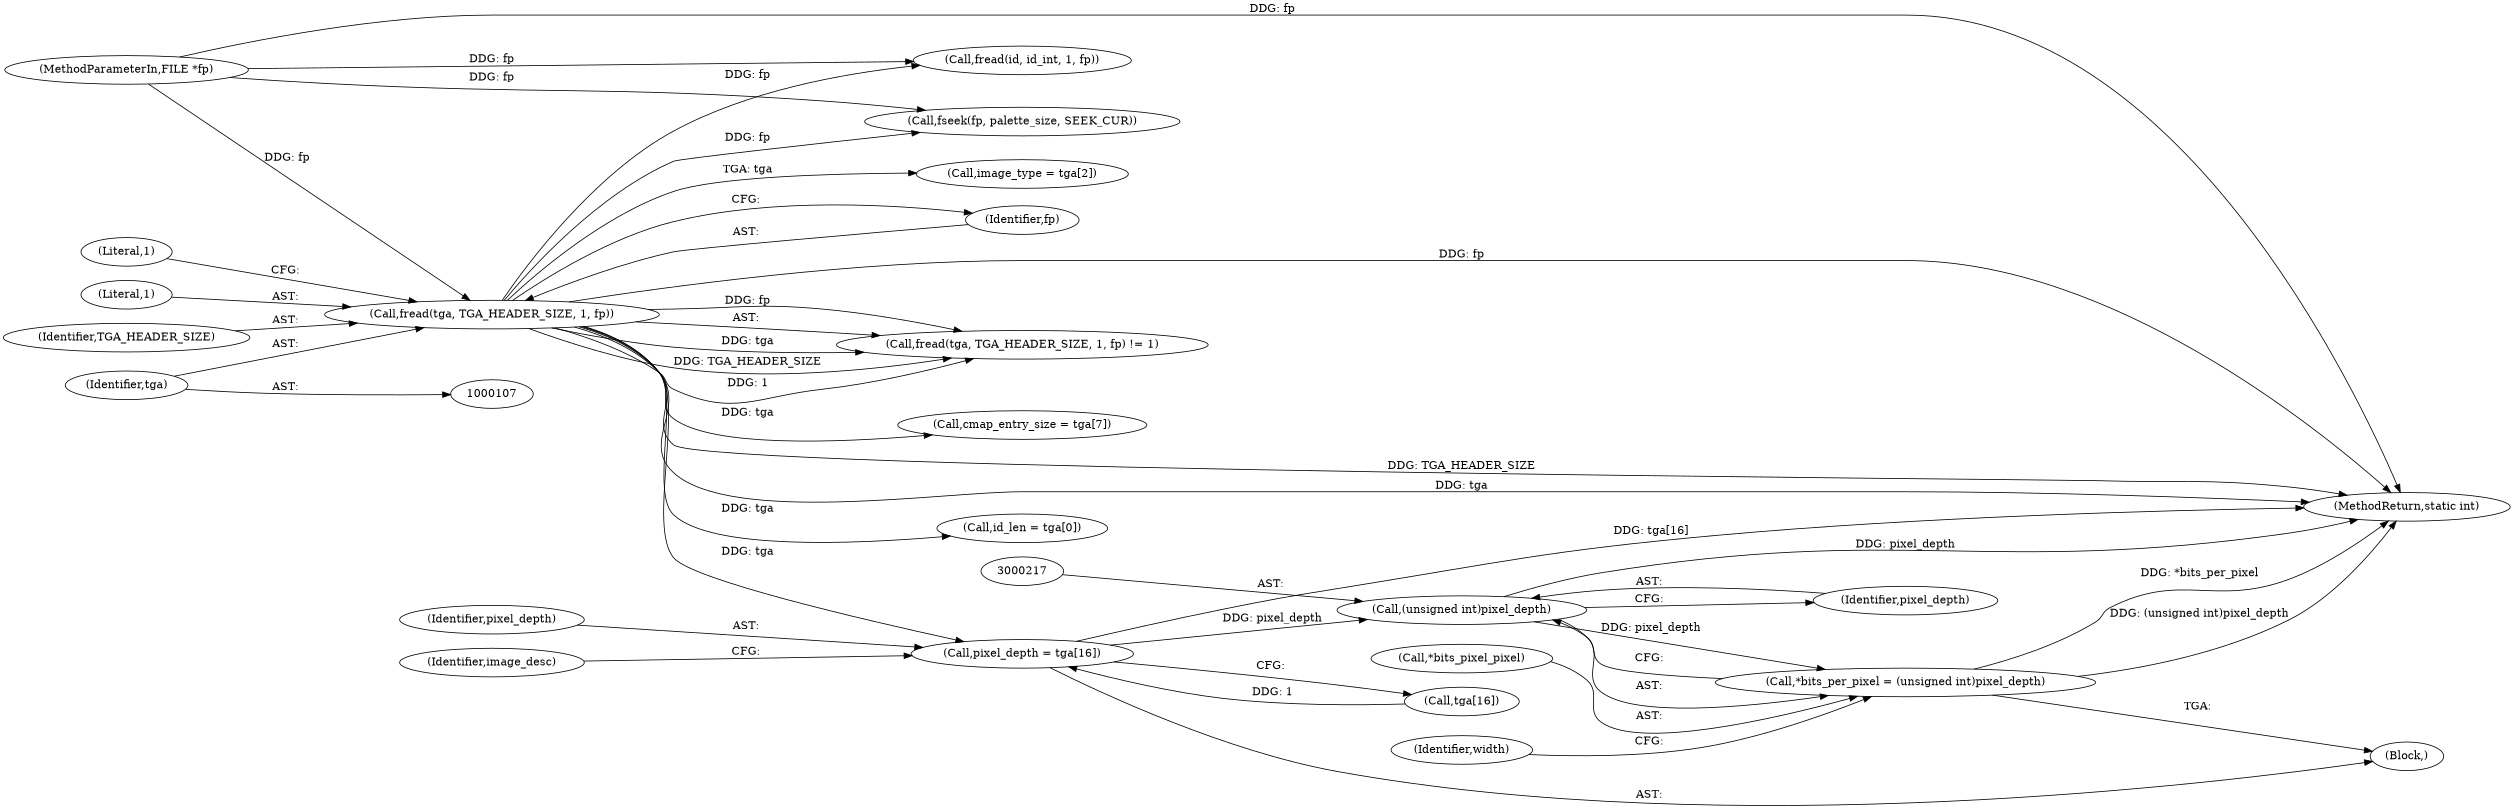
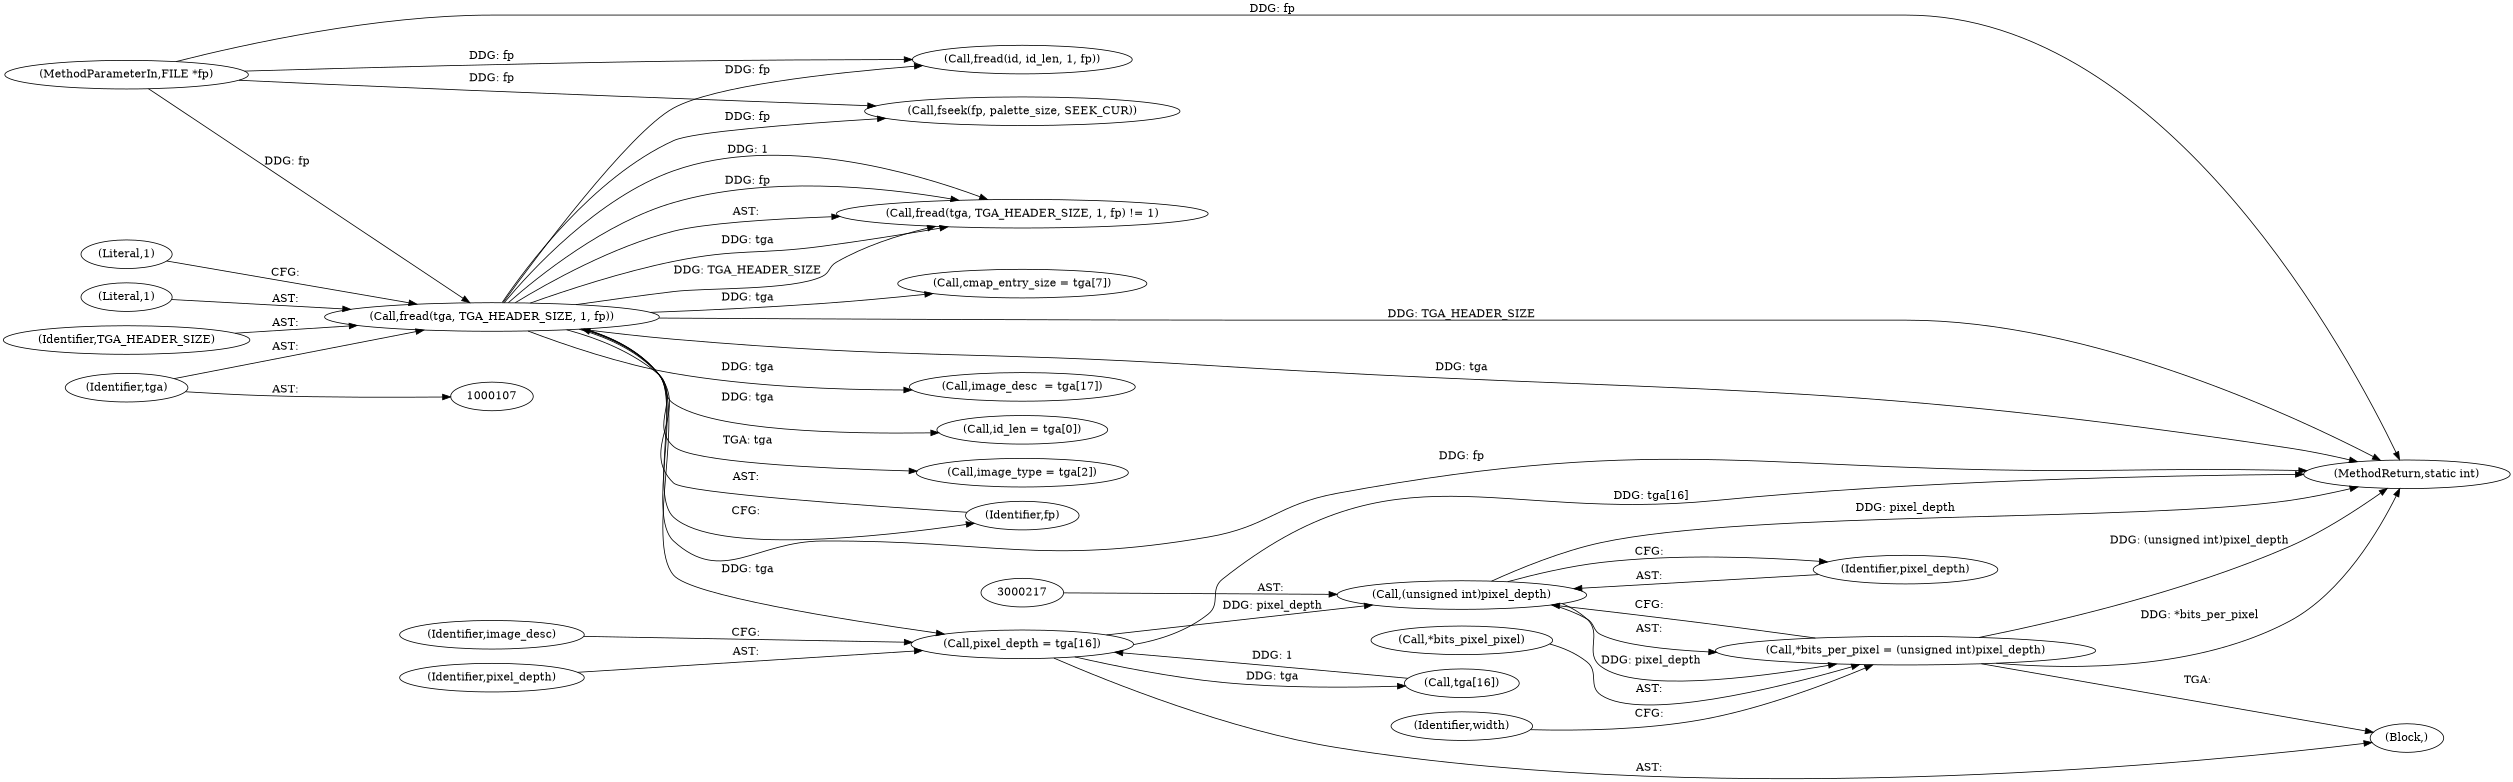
node "(Call,fread(id, id_int, 1, fp))": label "(Call,fread(id, id_int, 1, fp))" -> "(Call,fread(id, id_len, 1, fp))"
node "(Call,image_desc  = tga[17])": added
edge "(Call,pixel_depth = tga[16])" -> "(Call,tga[16])": label "CFG: " -> "DDG: tga"
